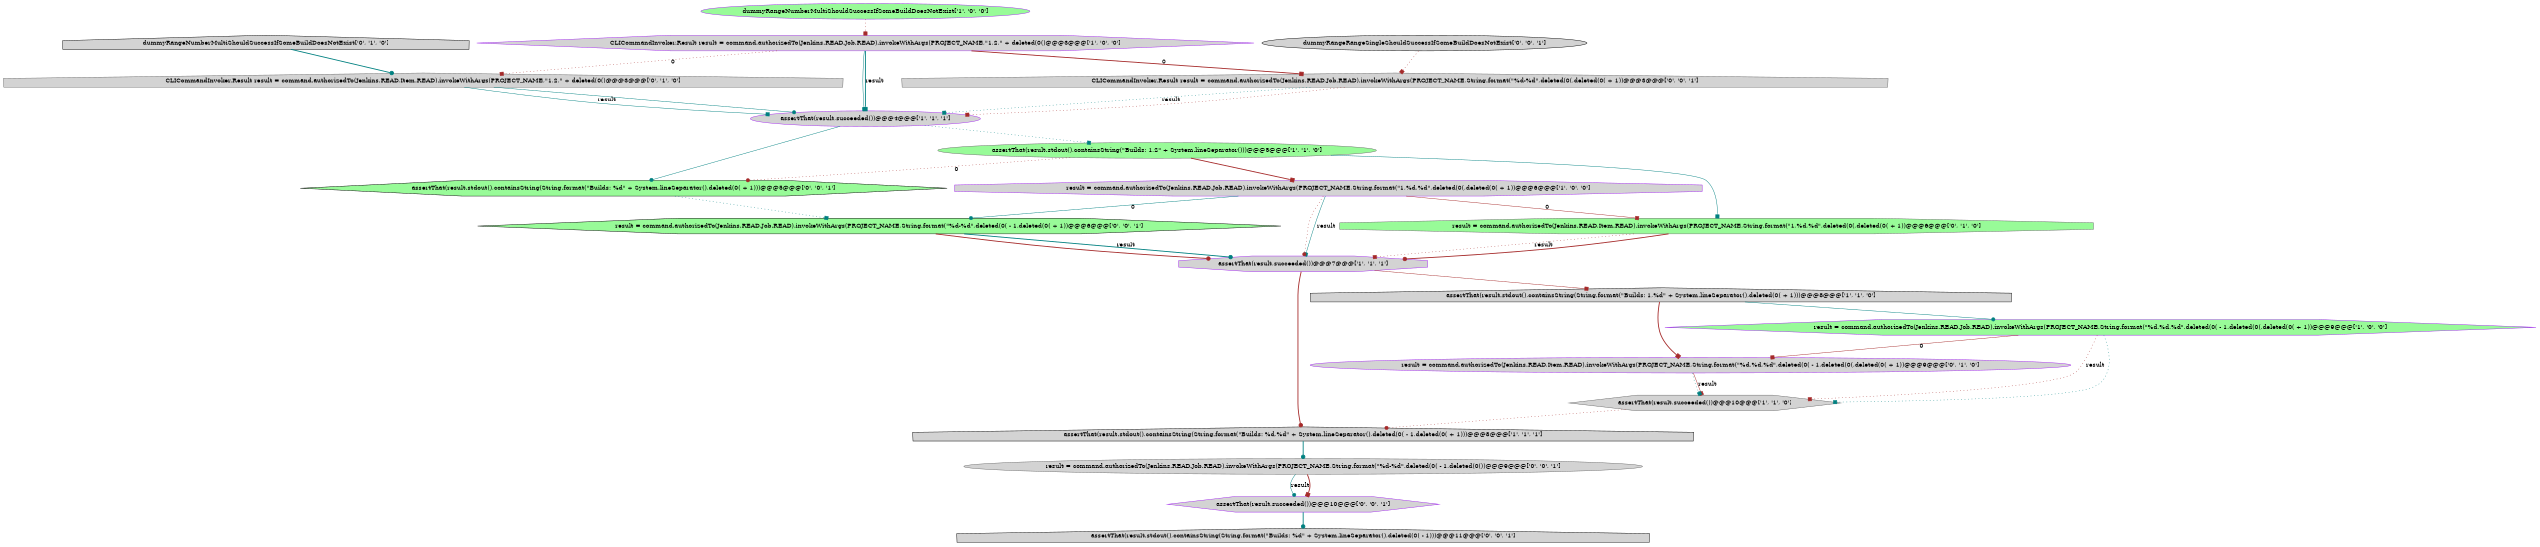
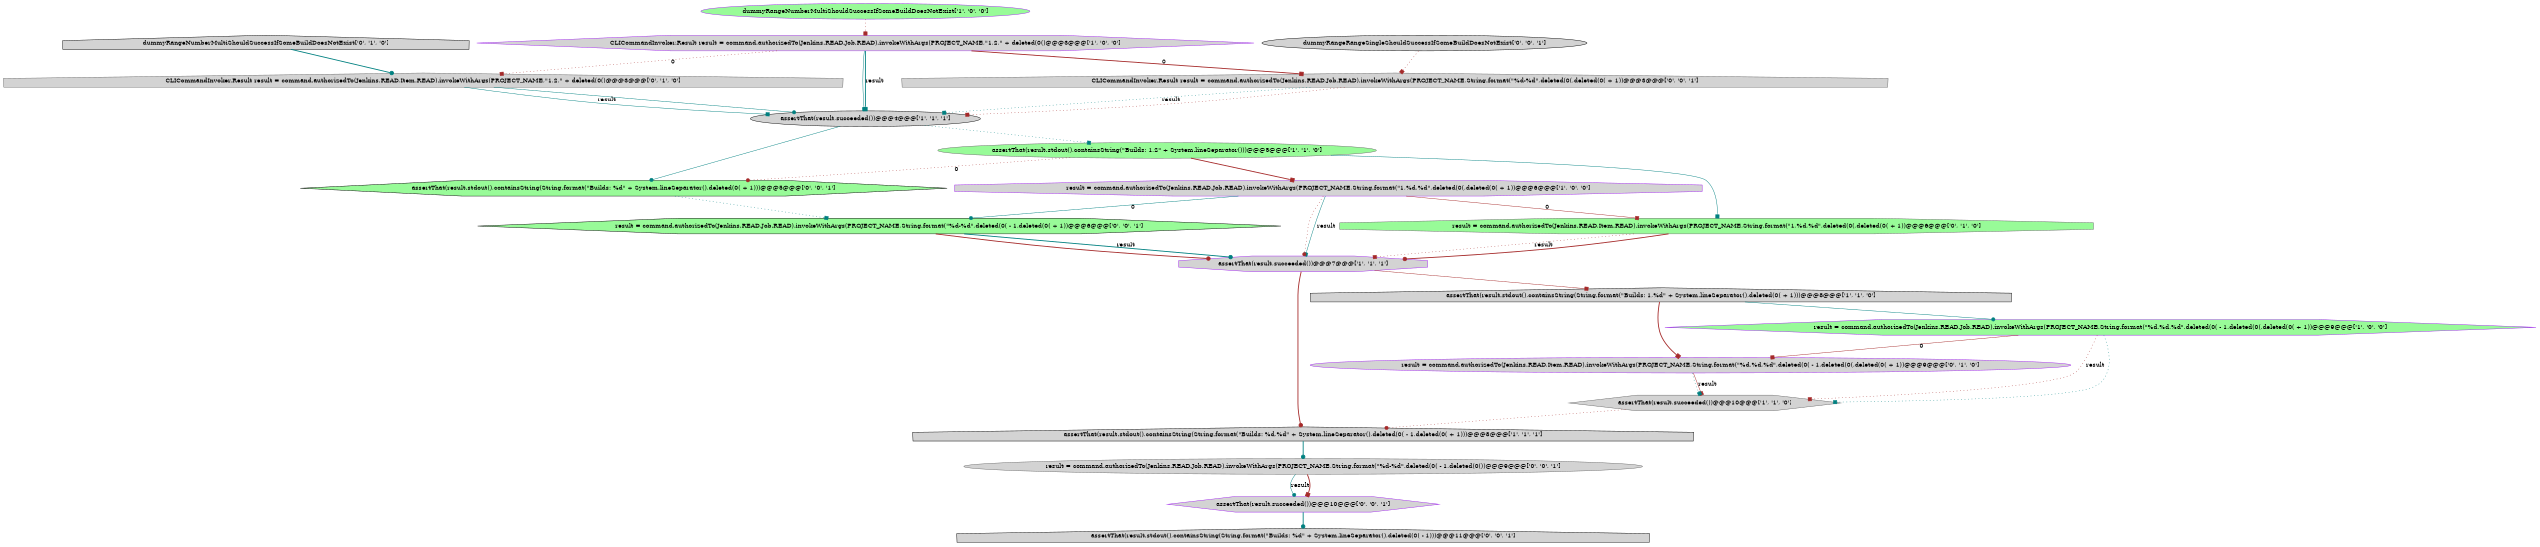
node "assertThat(result,succeeded())@@@4@@@['1', '1', '1']": color purple -> black
